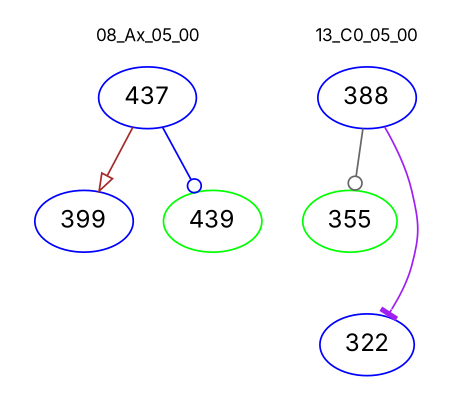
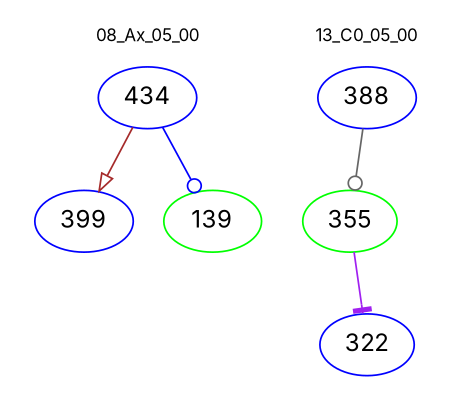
node "437": label "437" -> "434"
edge "388" -> "322": now "355" -> "322"
node "439": label "439" -> "139"
